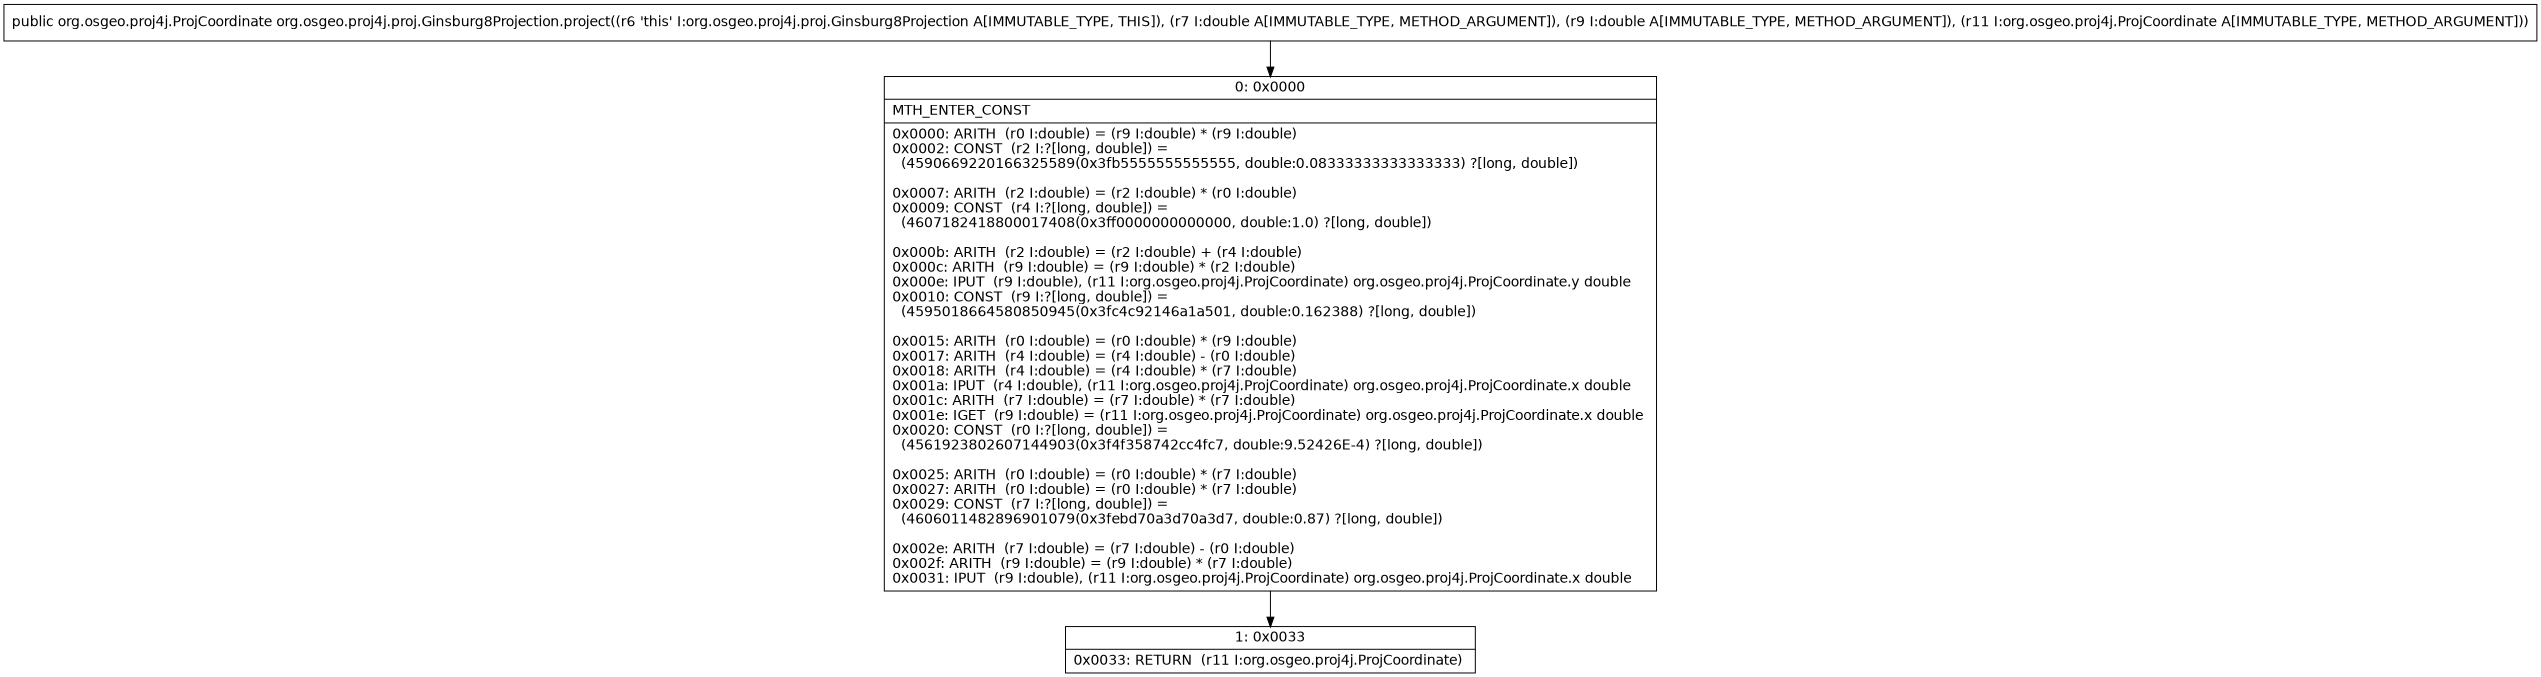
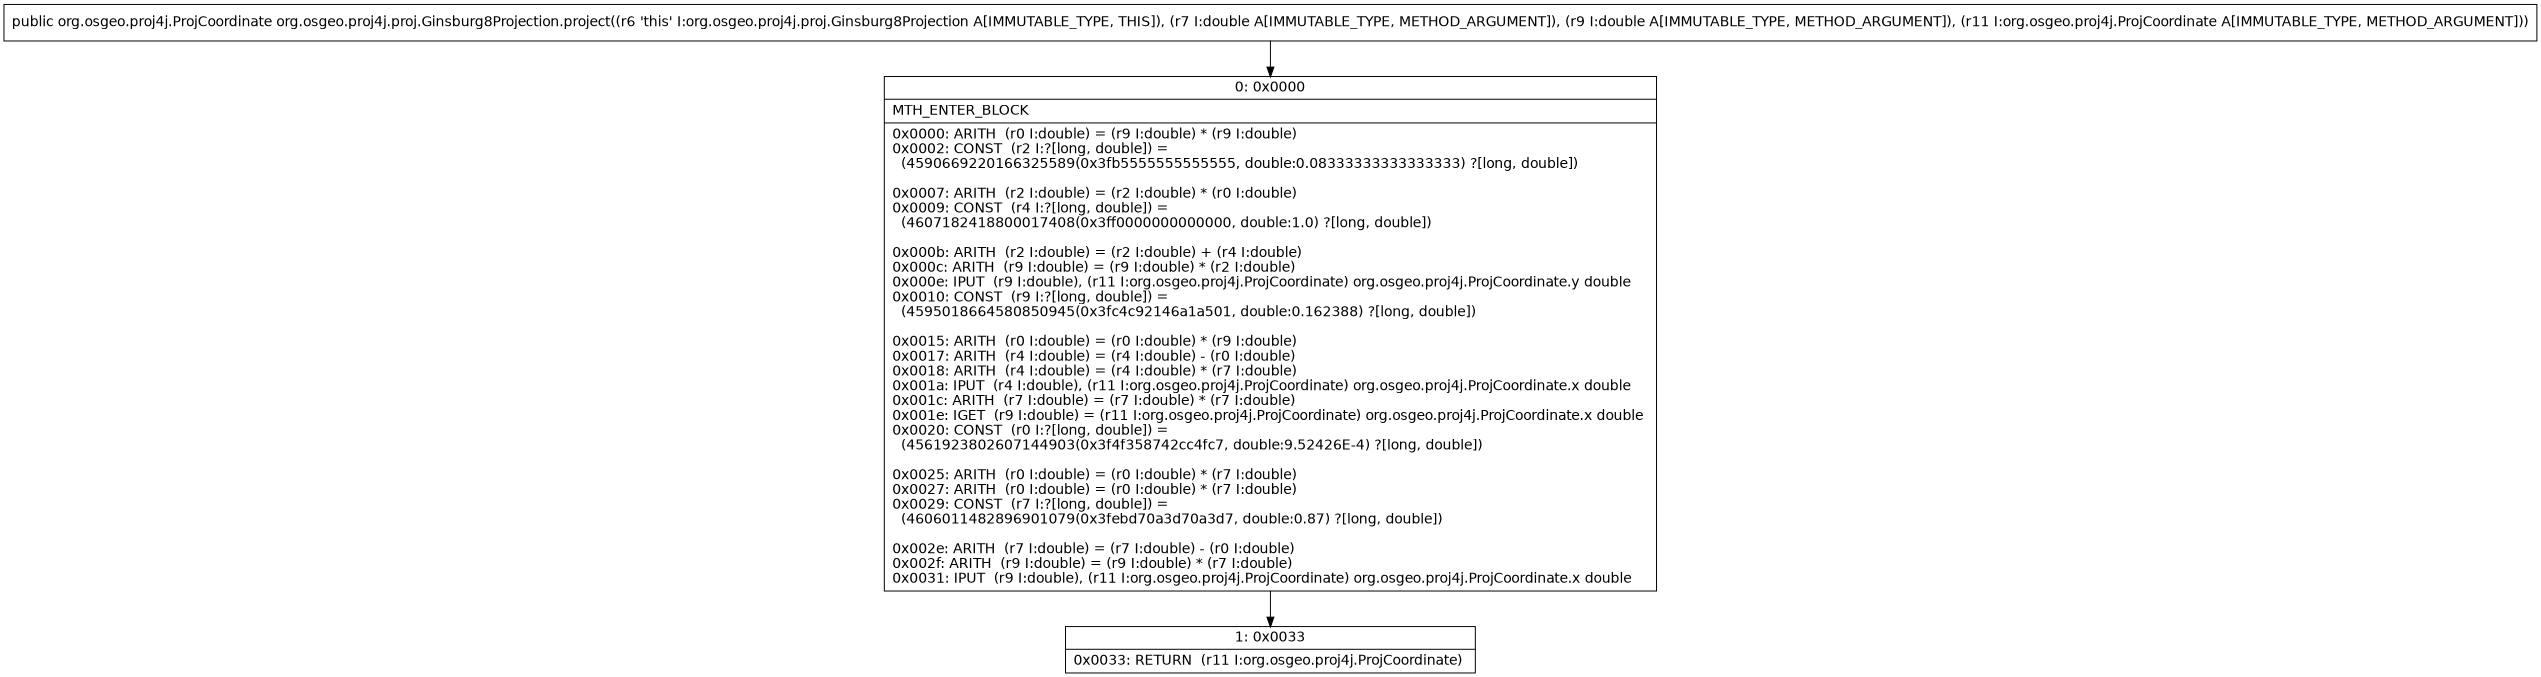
node "0: 0x0000": text "MTH_ENTER_CONST" -> "MTH_ENTER_BLOCK"
